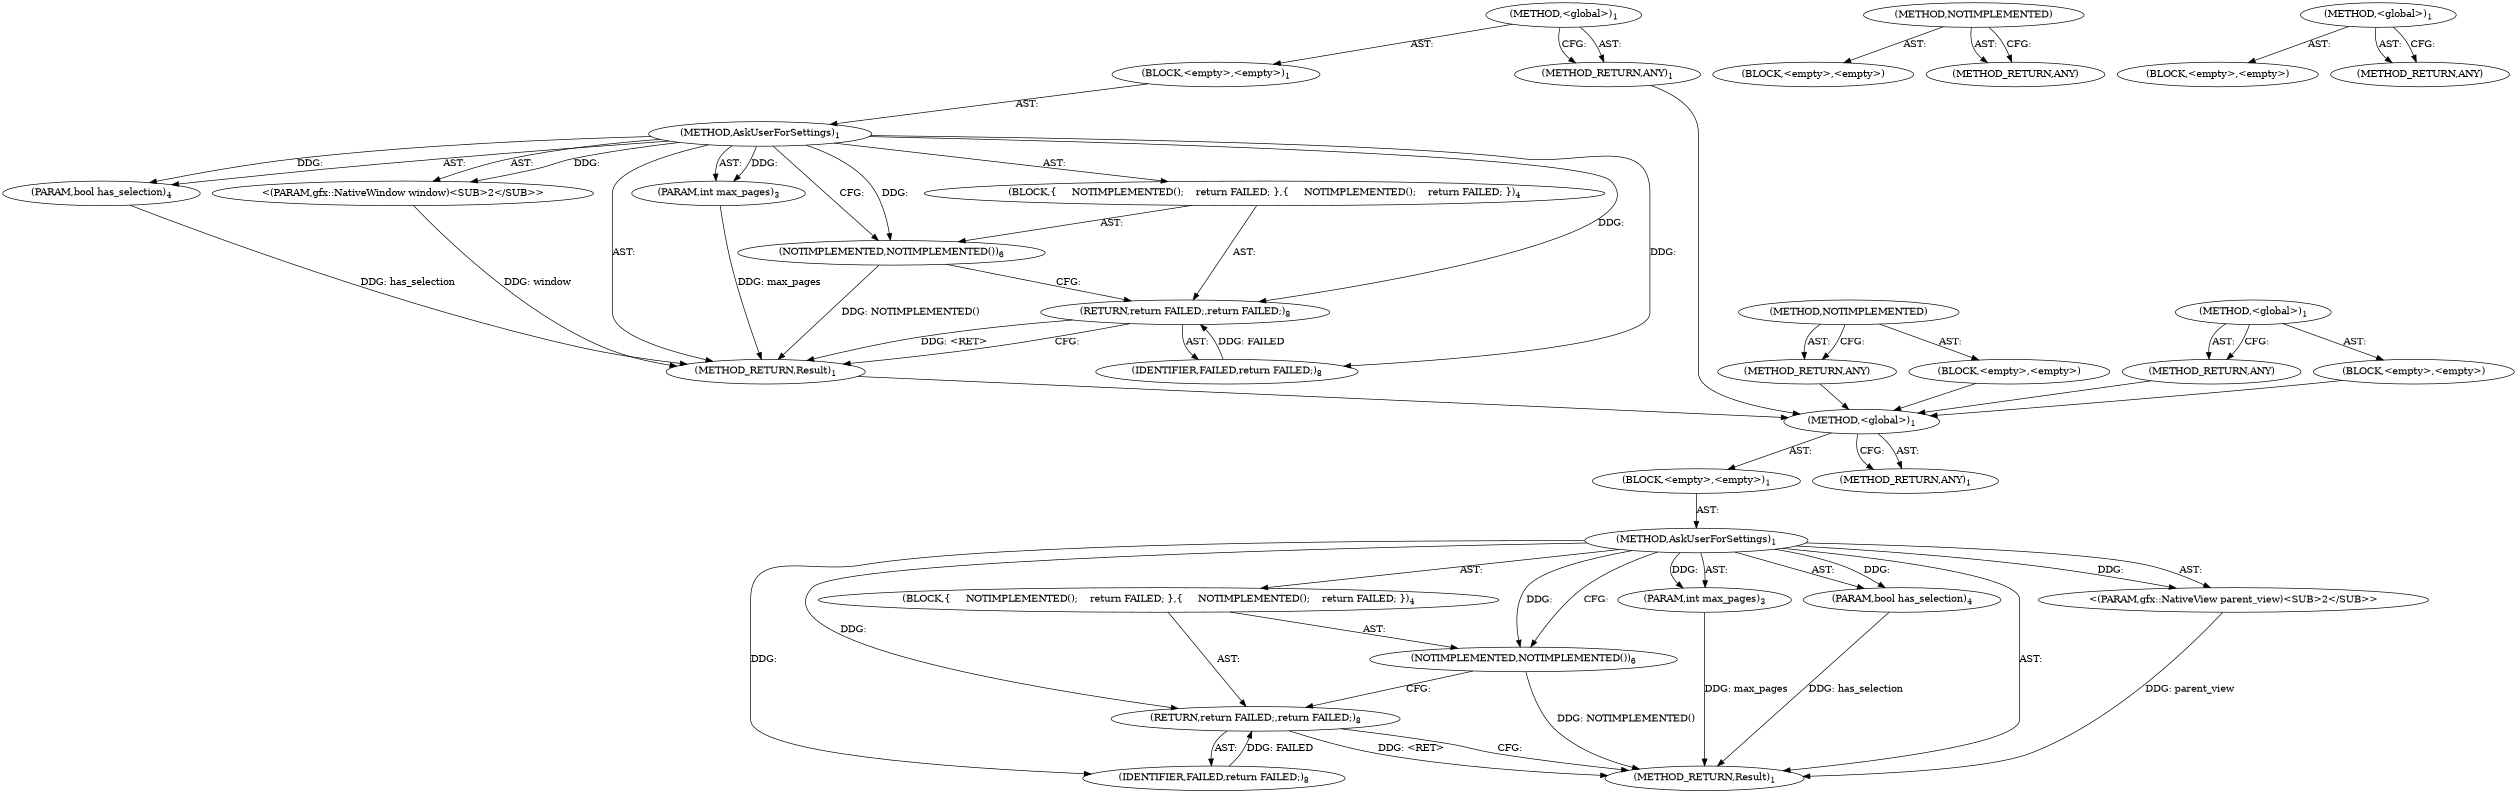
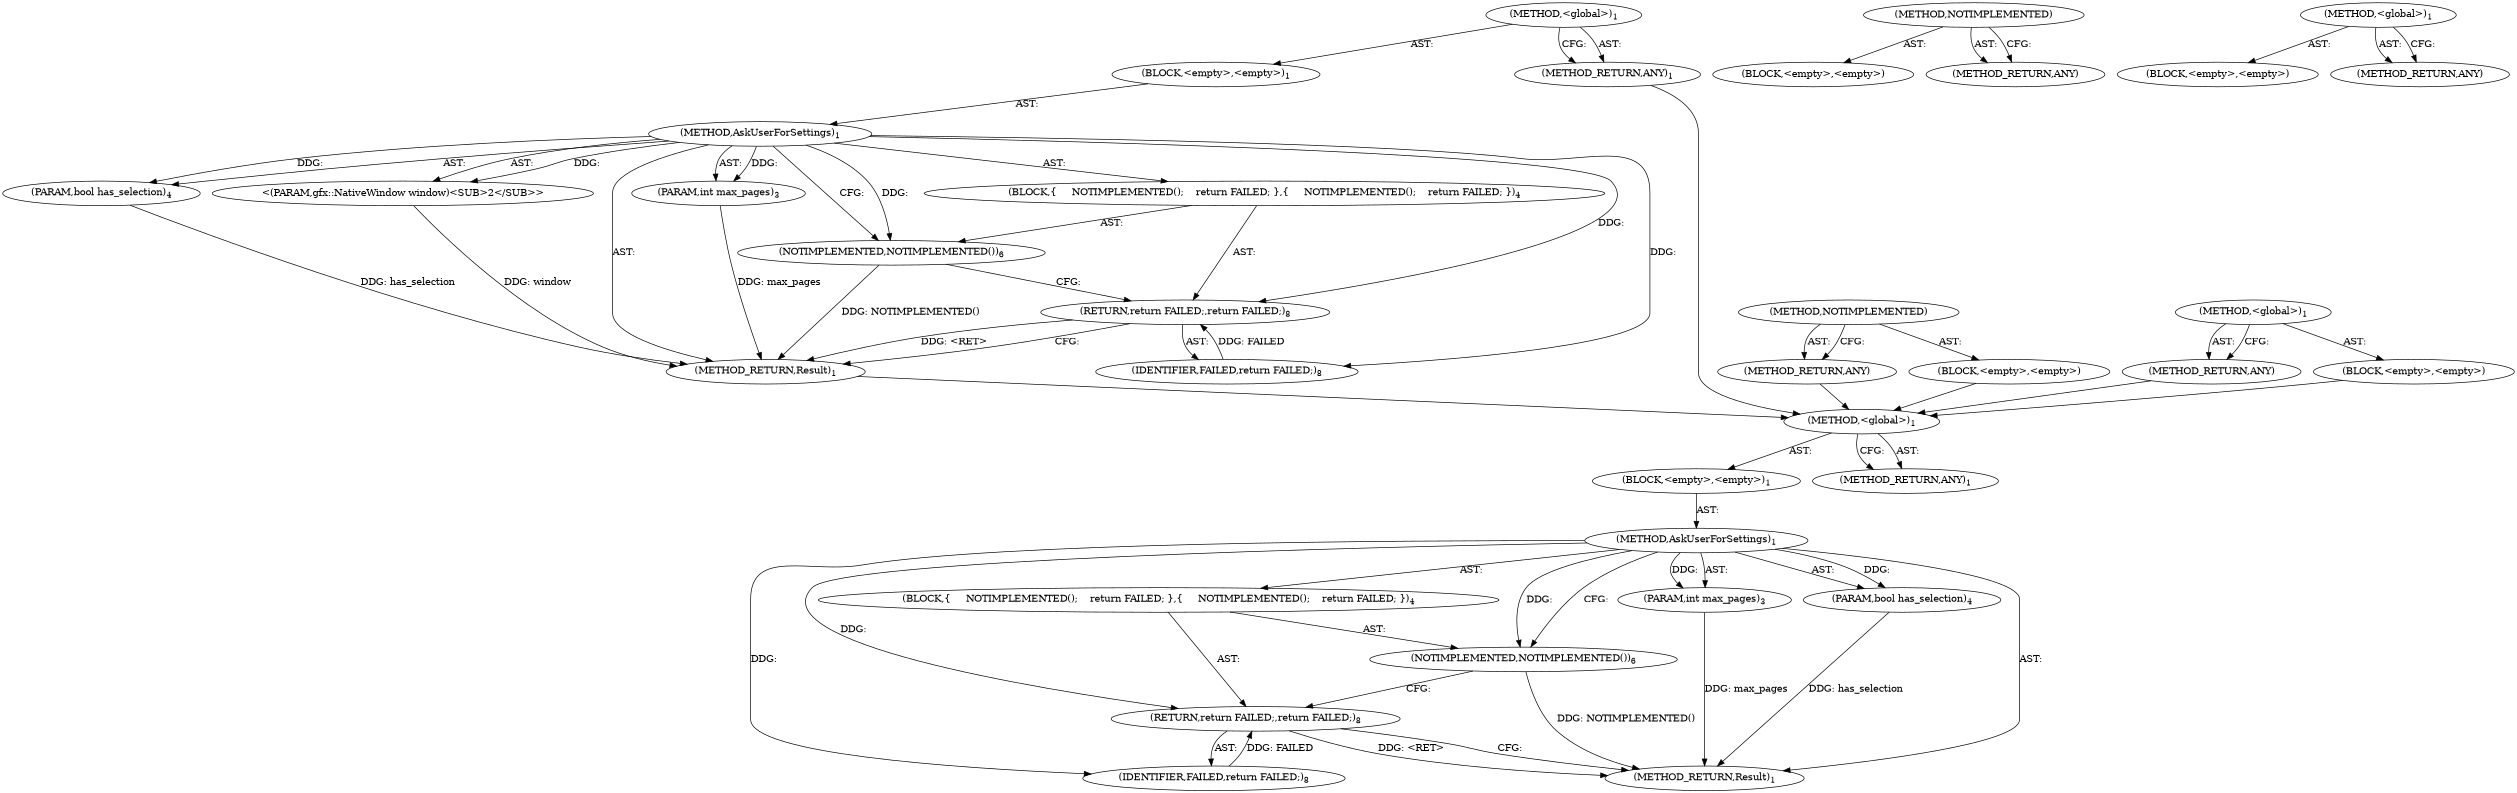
node "<(PARAM,gfx::NativeView parent_view)<SUB>2</SUB>>": removed
